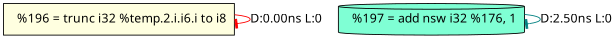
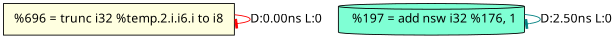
node "%196 = trunc i32 %temp.2.i.i6.i to i8": label "%196 = trunc i32 %temp.2.i.i6.i to i8" -> "%696 = trunc i32 %temp.2.i.i6.i to i8"
